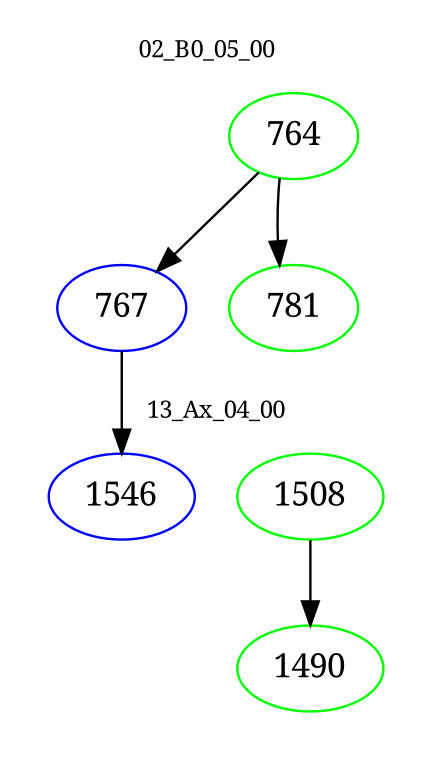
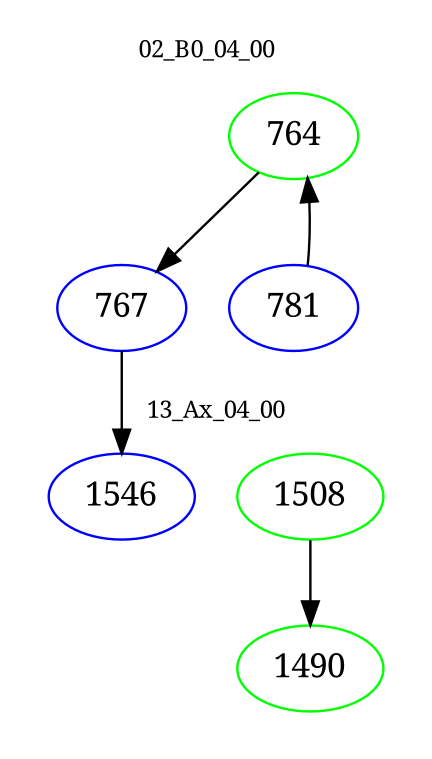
cluster "02_B0_05_00": label "02_B0_05_00" -> "02_B0_04_00"
edge "764" -> "781": reversed
node "781": color green -> blue
